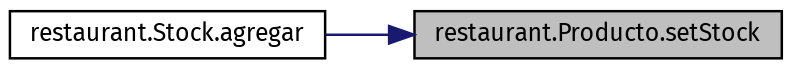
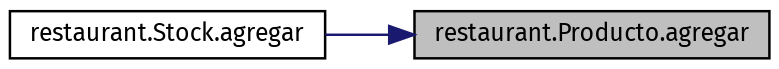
node "restaurant.Producto.setStock": label "restaurant.Producto.setStock" -> "restaurant.Producto.agregar"
